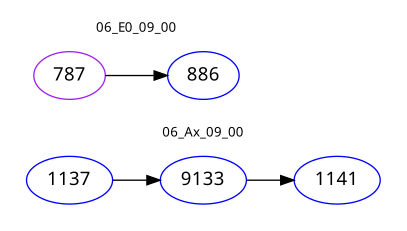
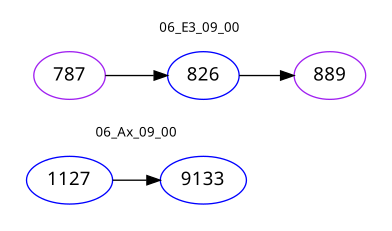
cluster "06_E0_09_00": label "06_E0_09_00" -> "06_E3_09_00"
node "886": label "886" -> "826"
node "889": added
node "1137": label "1137" -> "1127"
node "1141": removed
